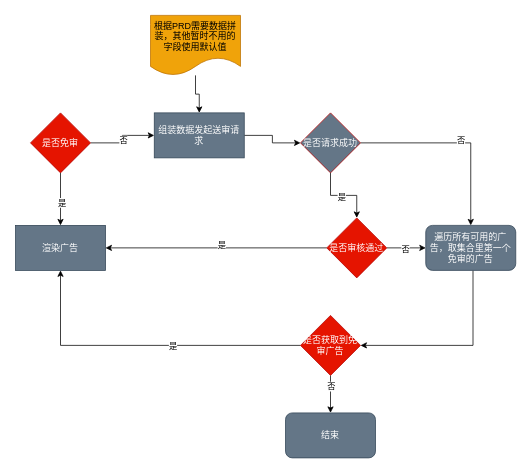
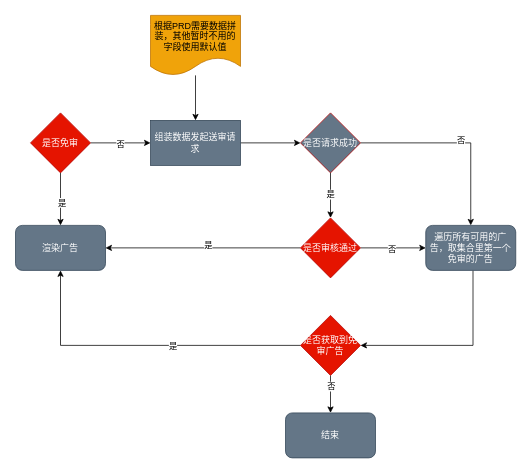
node "组装数据发起送审请求": moved (199, 135) -> (195, 143)
node "渲染广告": shape rectangle -> rounded rectangle
node "是否审核通过": moved (357, 248) -> (330, 248)
